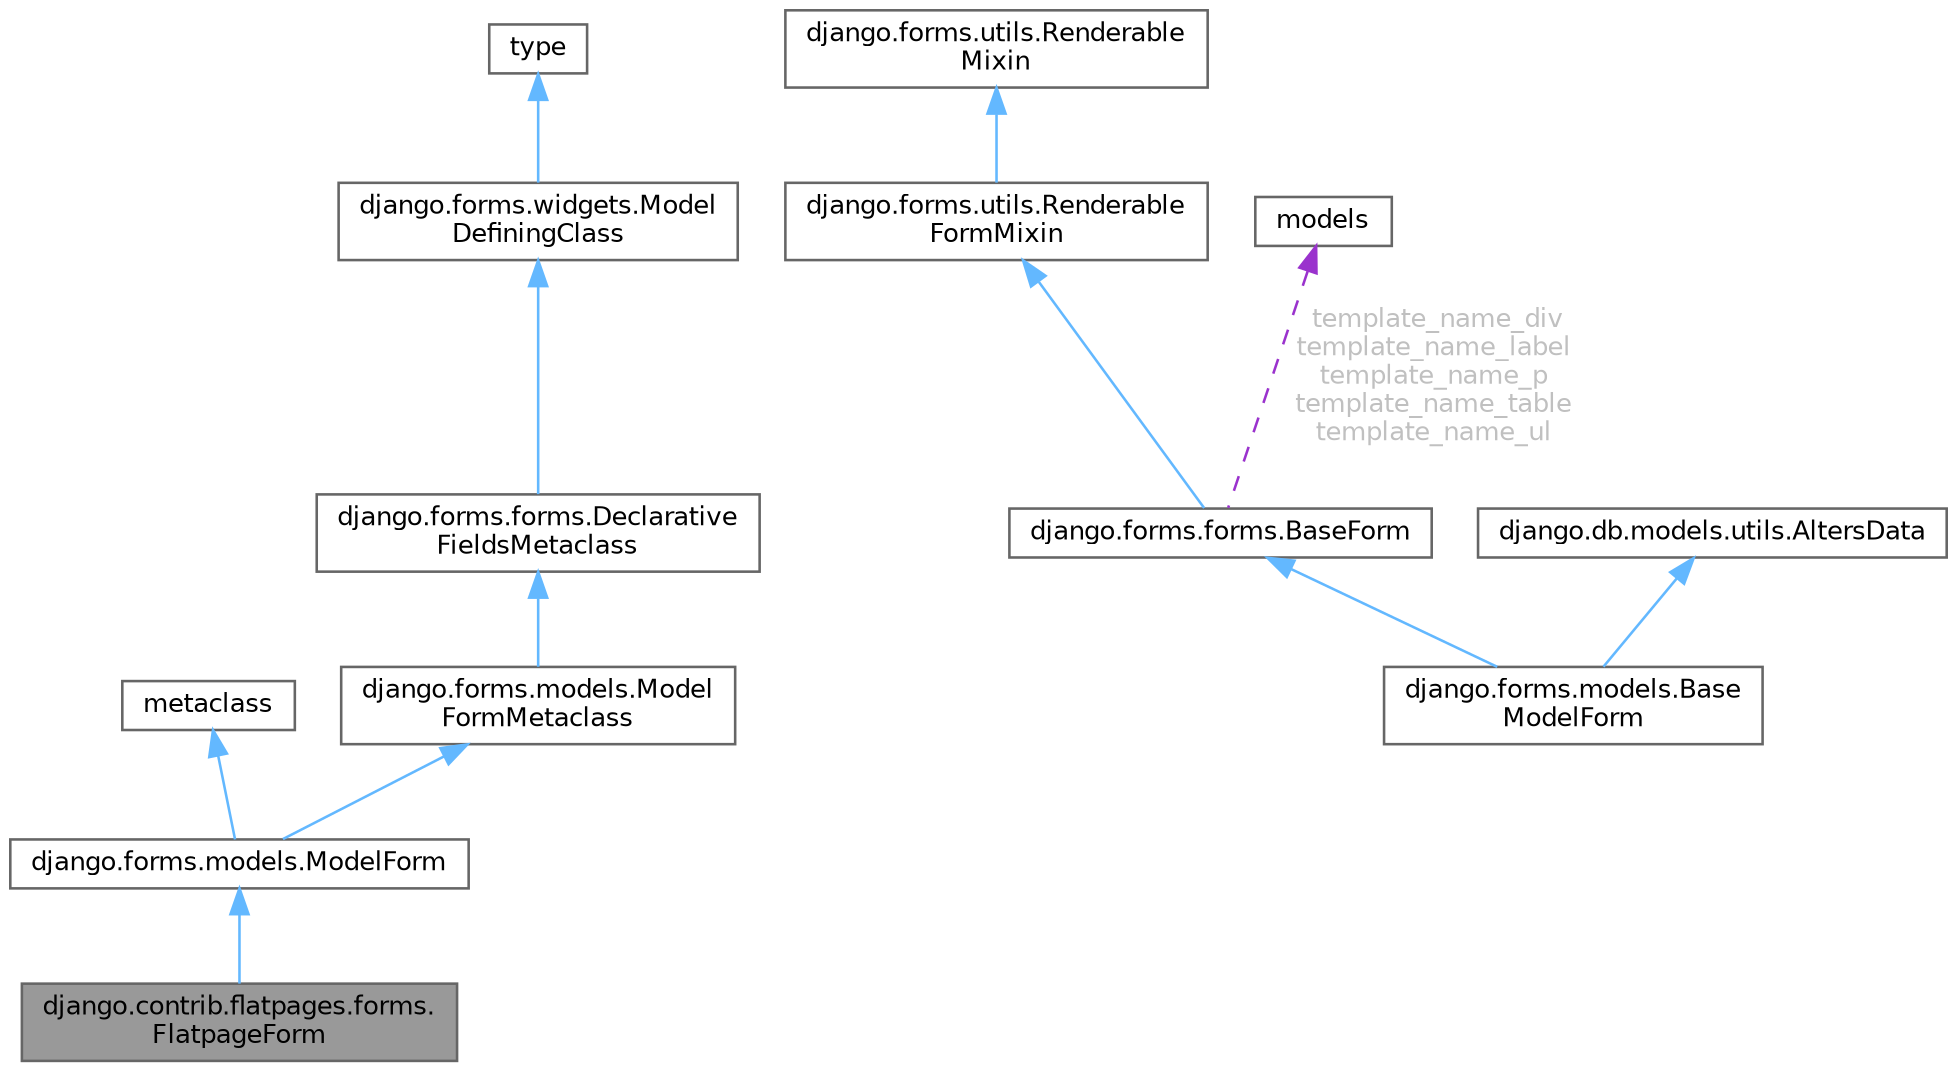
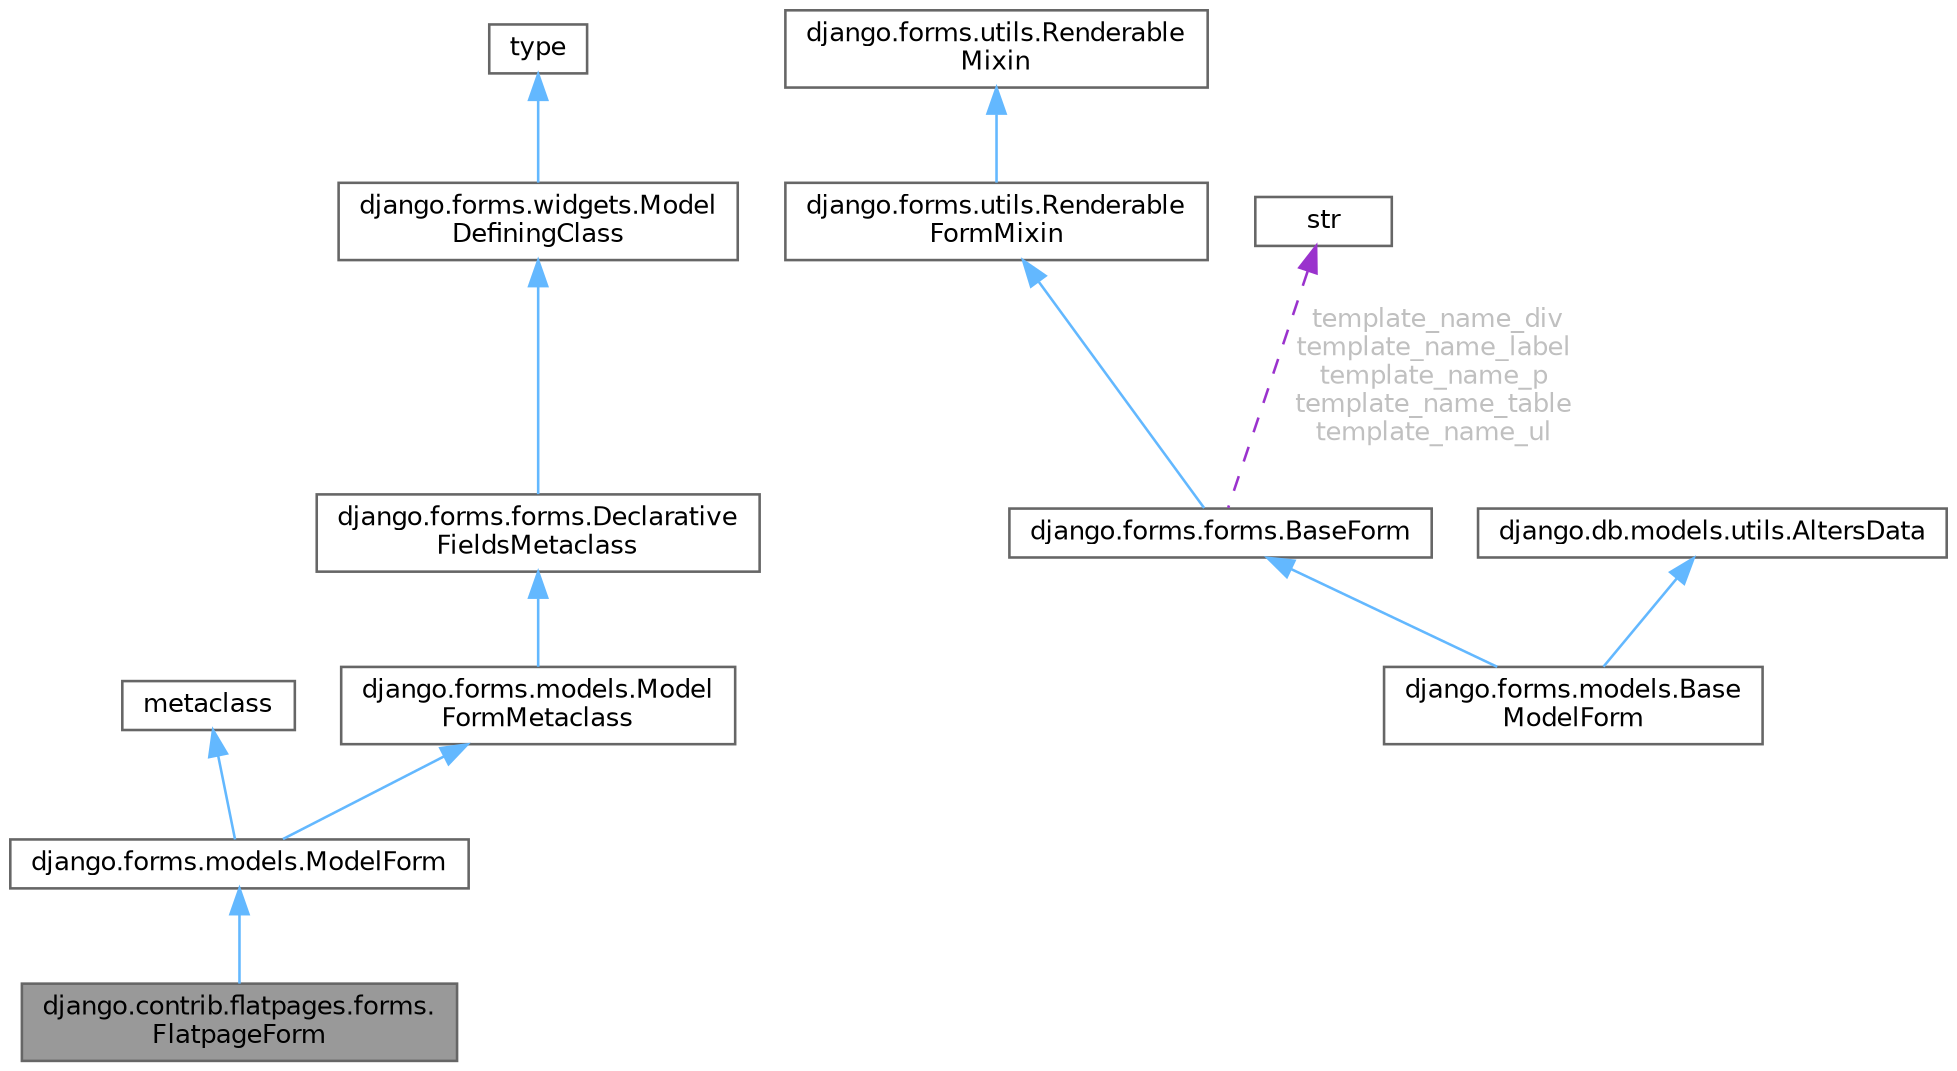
node "models": label "models" -> "str"
